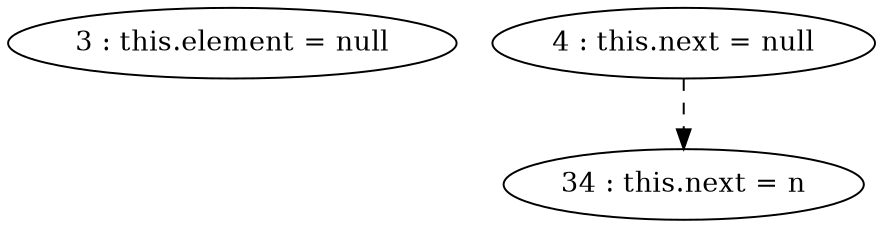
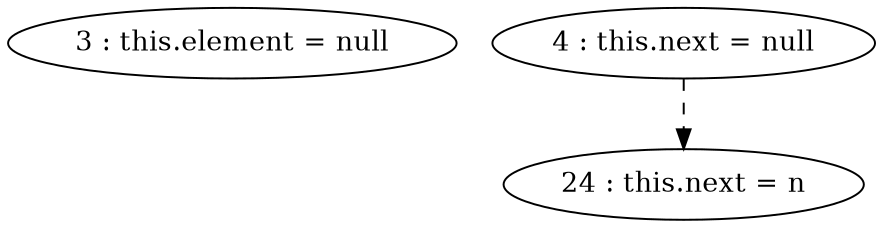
node "34 : this.next = n": label "34 : this.next = n" -> "24 : this.next = n"
